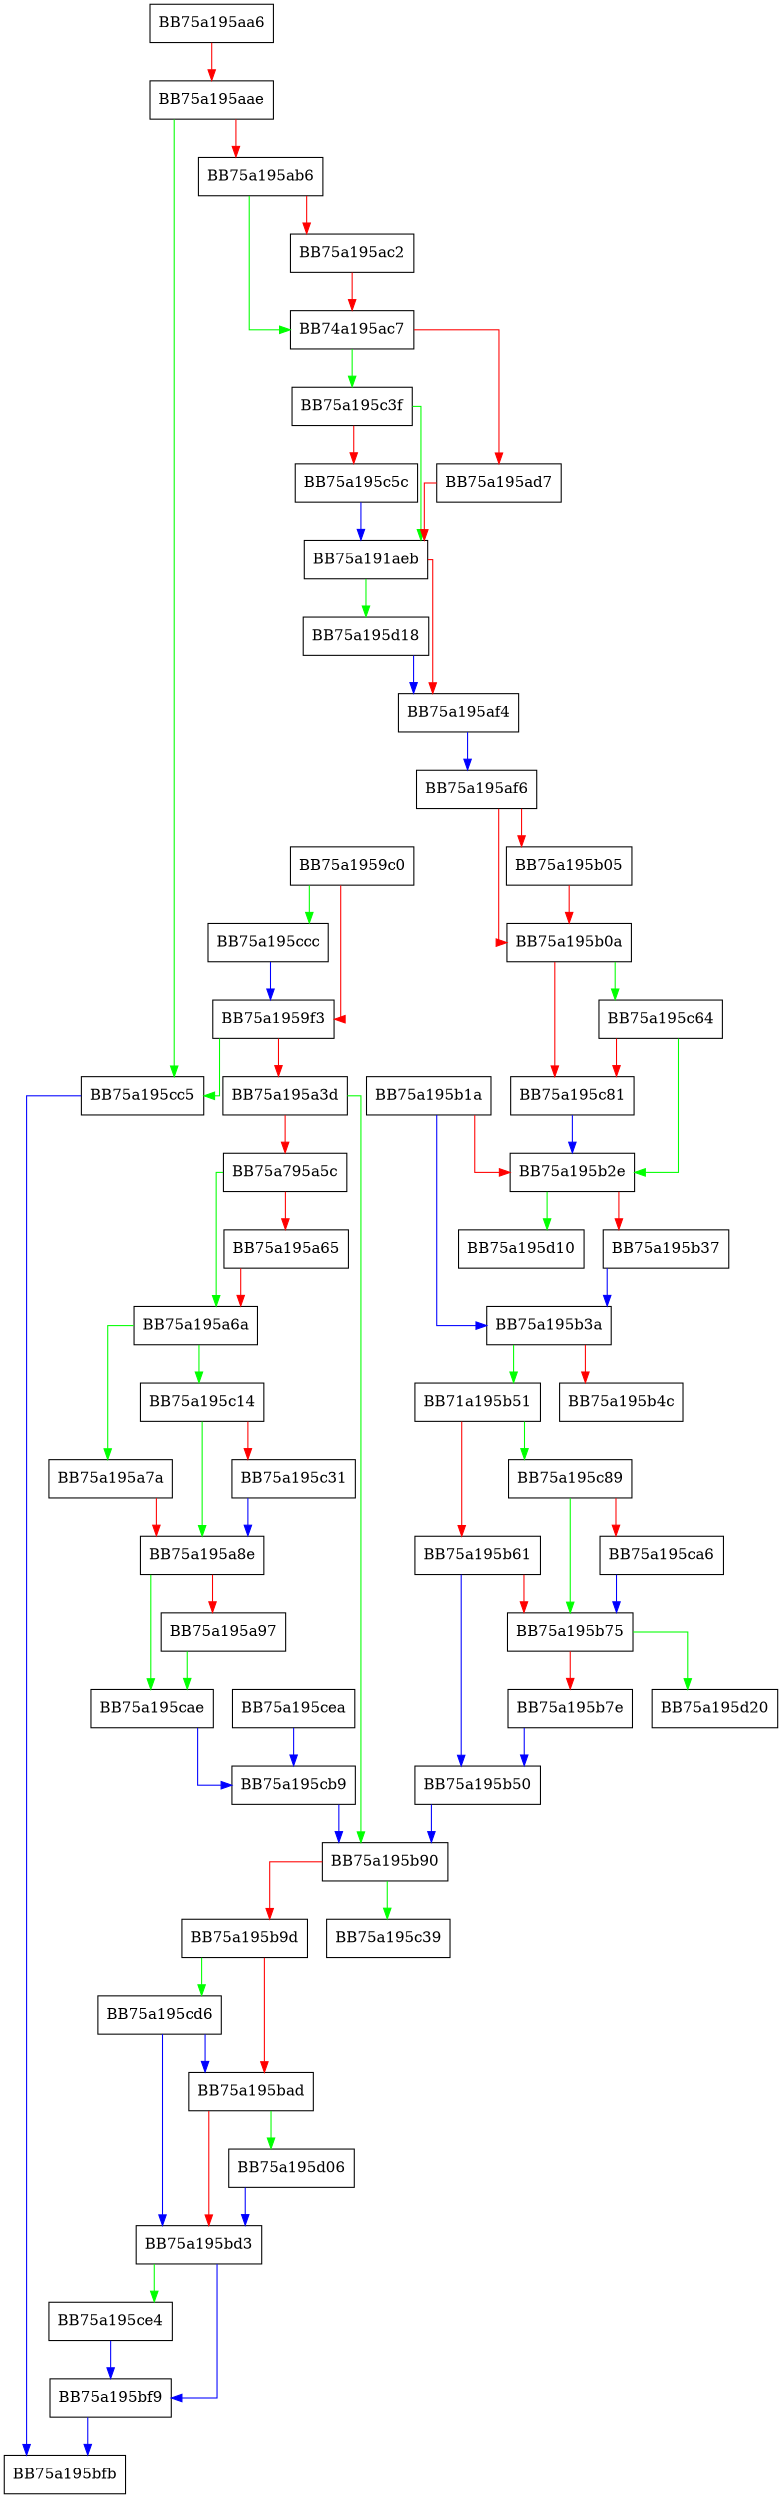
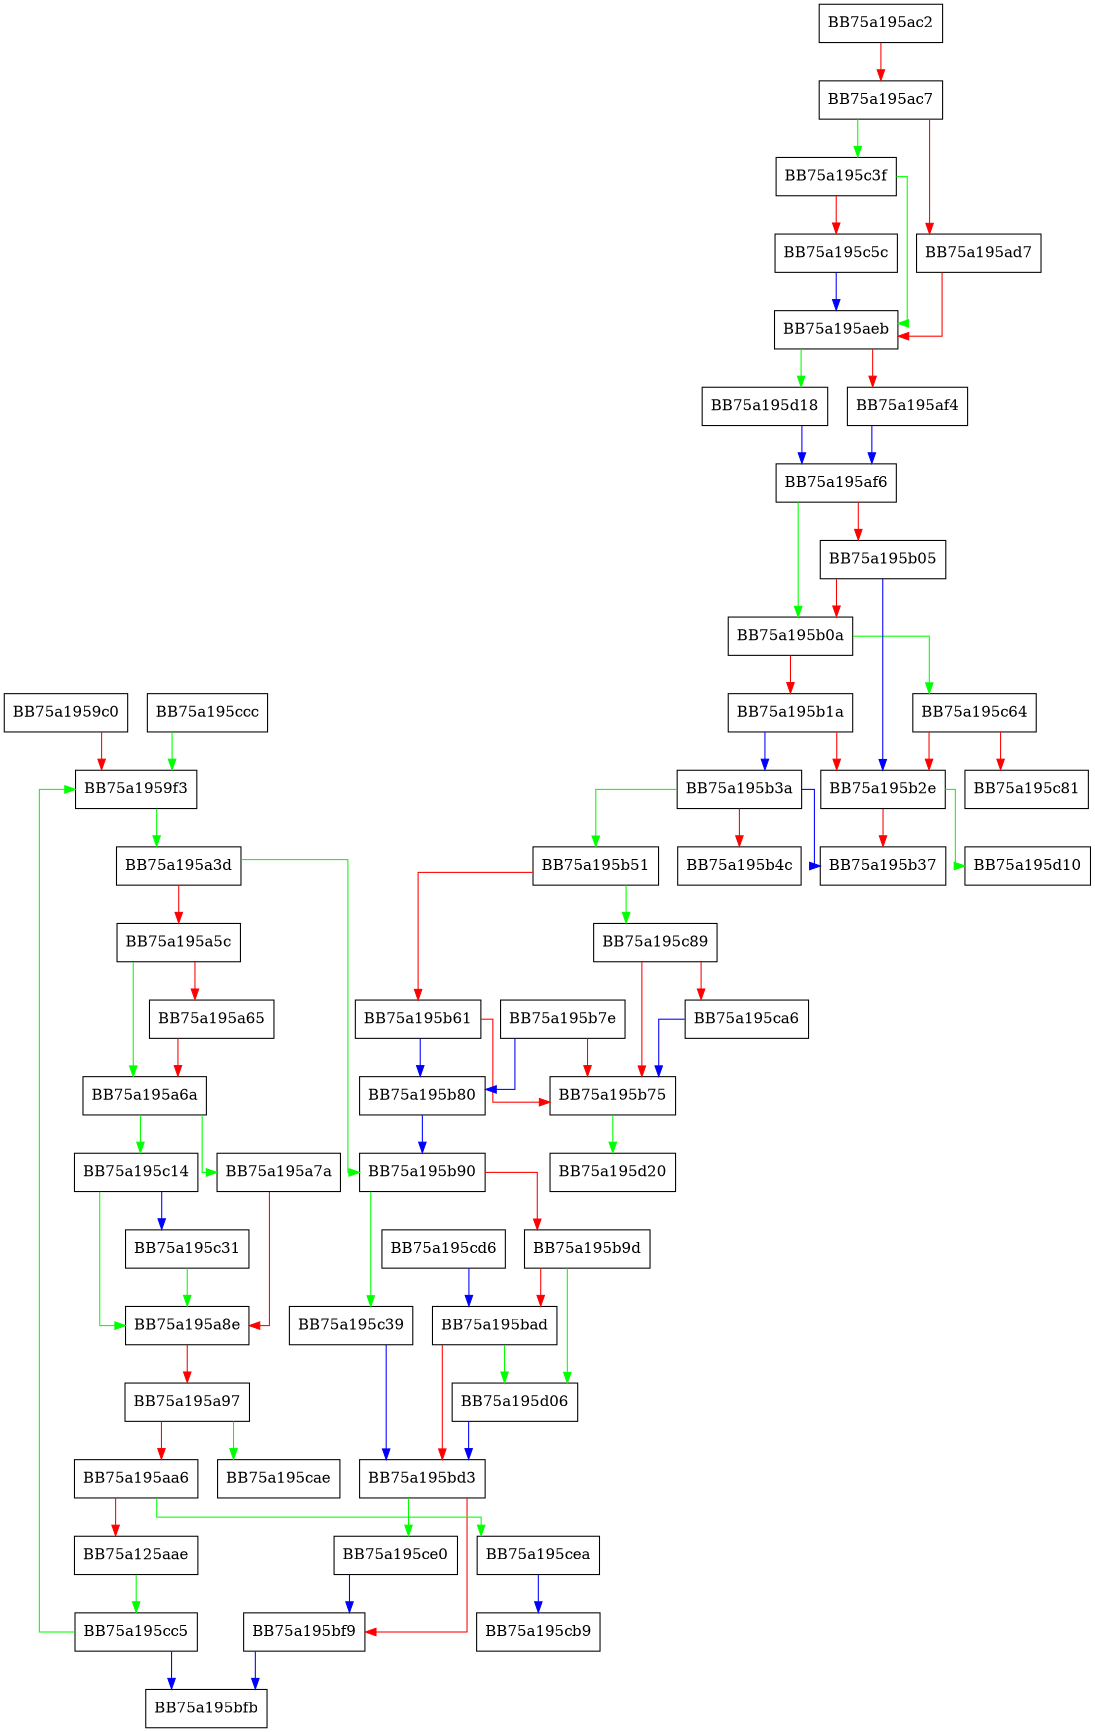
node "BB75a195aae": label "BB75a195aae" -> "BB75a125aae"
node "BB75a195ab6": removed
node "BB74a195ac7": label "BB74a195ac7" -> "BB75a195ac7"
node "BB75a191aeb": label "BB75a191aeb" -> "BB75a195aeb"
edge "BB75a195d18" -> "BB75a195af4": now "BB75a195d18" -> "BB75a195af6"
edge "BB75a195af6" -> "BB75a195b0a": color red -> green
edge "BB75a1959c0" -> "BB75a195ccc": removed
edge "BB75a195ccc" -> "BB75a1959f3": color blue -> green
edge "BB75a195b0a" -> "BB75a195c81": now "BB75a195b0a" -> "BB75a195b1a"
edge "BB75a1959f3" -> "BB75a195a3d": color red -> green
edge "BB75a1959f3" -> "BB75a195cc5": reversed
edge "BB75a195c64" -> "BB75a195b2e": color green -> red
edge "BB75a195c81" -> "BB75a195b2e": now "BB75a195b05" -> "BB75a195b2e"
node "BB75a795a5c": label "BB75a795a5c" -> "BB75a195a5c"
edge "BB75a195b37" -> "BB75a195b3a": reversed
node "BB71a195b51": label "BB71a195b51" -> "BB75a195b51"
edge "BB75a195a97" -> "BB75a195aa6": added
edge "BB75a195c14" -> "BB75a195c31": color red -> blue
edge "BB75a195c31" -> "BB75a195a8e": color blue -> green
edge "BB75a195aa6" -> "BB75a195cea": added
edge "BB75a195c89" -> "BB75a195b75": color green -> red
edge "BB75a195a8e" -> "BB75a195cae": removed
edge "BB75a195b75" -> "BB75a195b7e": reversed
edge "BB75a195cae" -> "BB75a195cb9": removed
node "BB75a195b50": label "BB75a195b50" -> "BB75a195b80"
edge "BB75a195cb9" -> "BB75a195b90": removed
edge "BB75a195b9d" -> "BB75a195cd6": now "BB75a195b9d" -> "BB75a195d06"
edge "BB75a195cd6" -> "BB75a195bd3": now "BB75a195c39" -> "BB75a195bd3"
node "BB75a195ce4": label "BB75a195ce4" -> "BB75a195ce0"
edge "BB75a195bd3" -> "BB75a195bf9": color blue -> red
